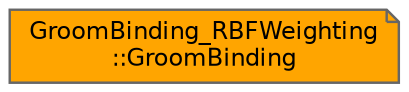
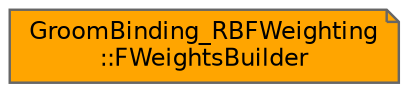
node "GroomBinding_RBFWeighting ::GroomBinding": label "GroomBinding_RBFWeighting ::GroomBinding" -> "GroomBinding_RBFWeighting ::FWeightsBuilder"
